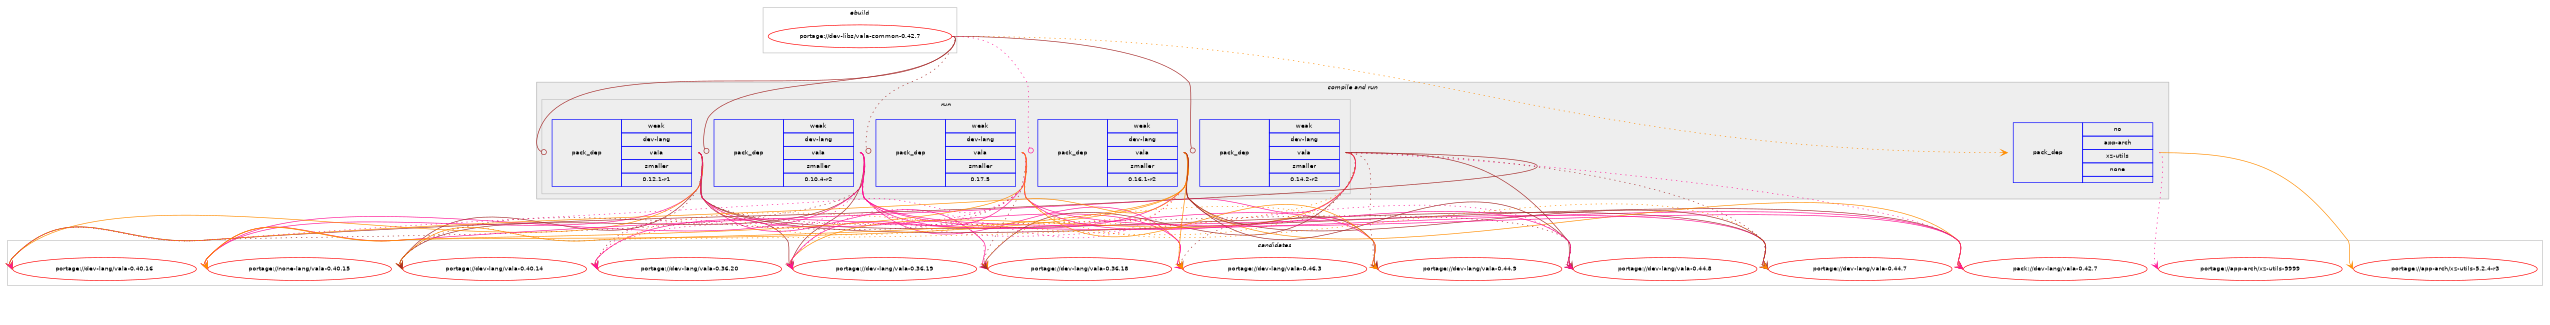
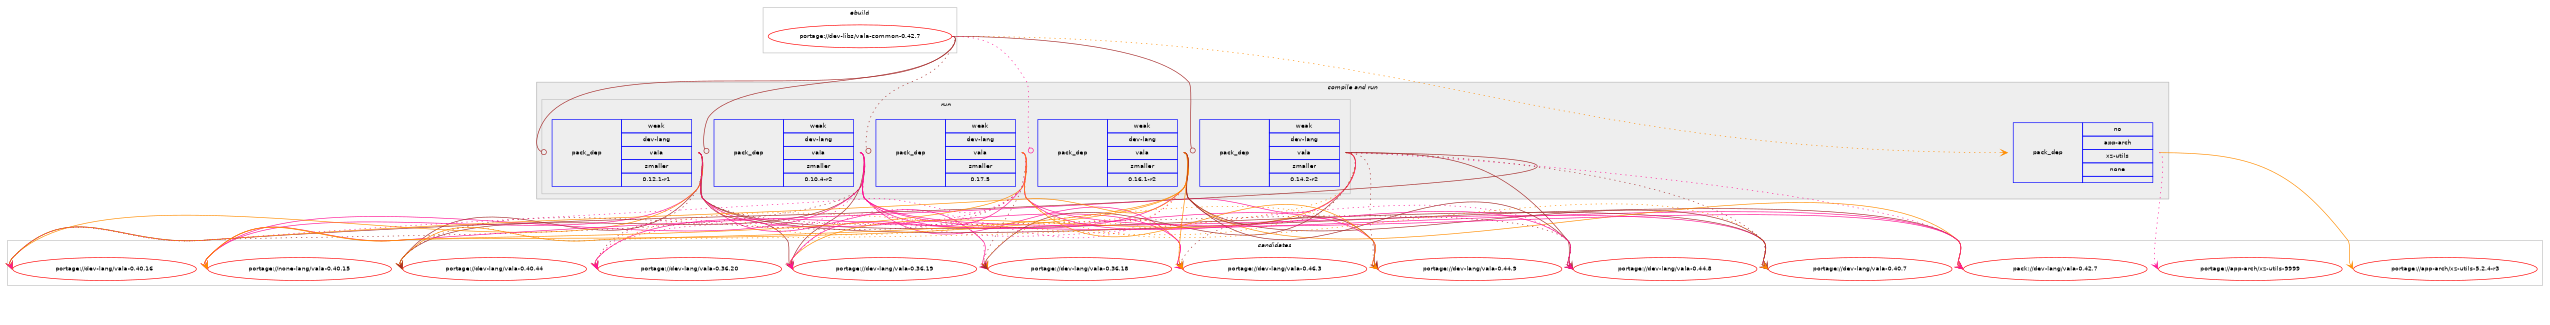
node "portage://dev-lang/vala-0.40.14": label "portage://dev-lang/vala-0.40.14" -> "portage://dev-lang/vala-0.40.44"
node "portage://dev-lang/vala-0.44.7": label "portage://dev-lang/vala-0.44.7" -> "portage://dev-lang/vala-0.40.7"
